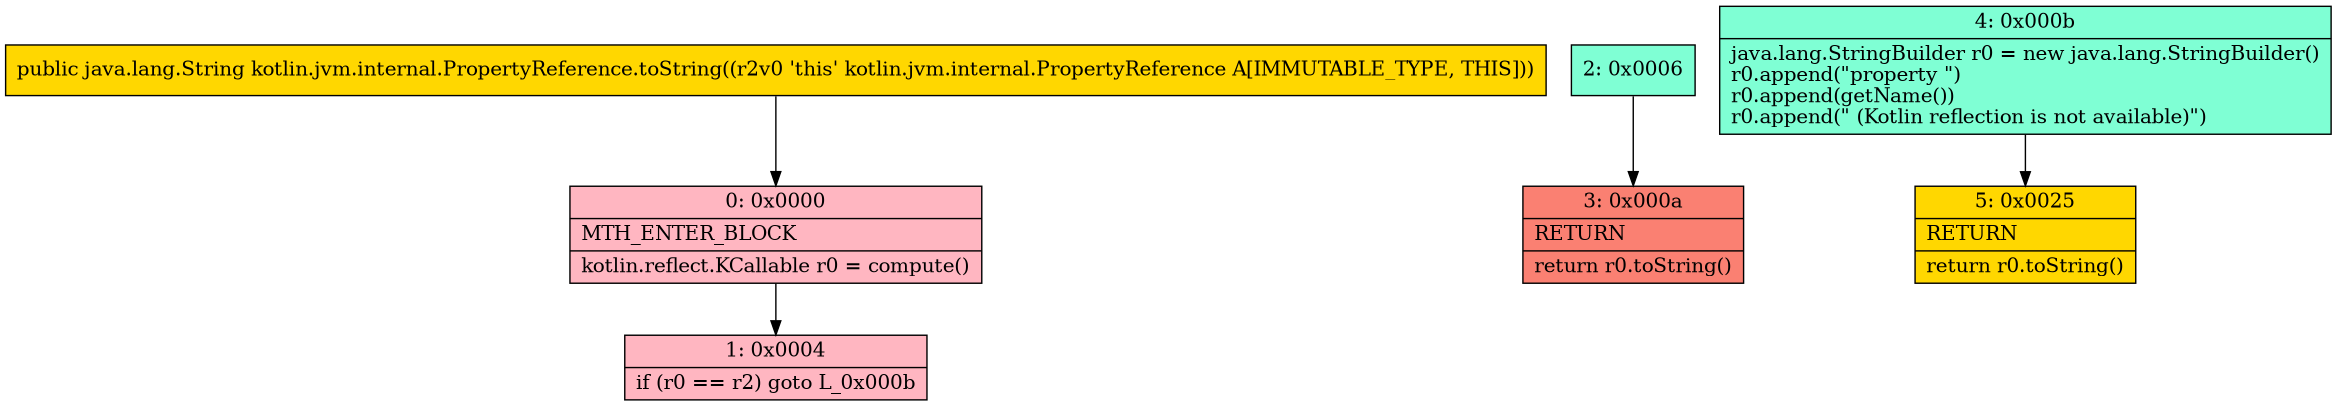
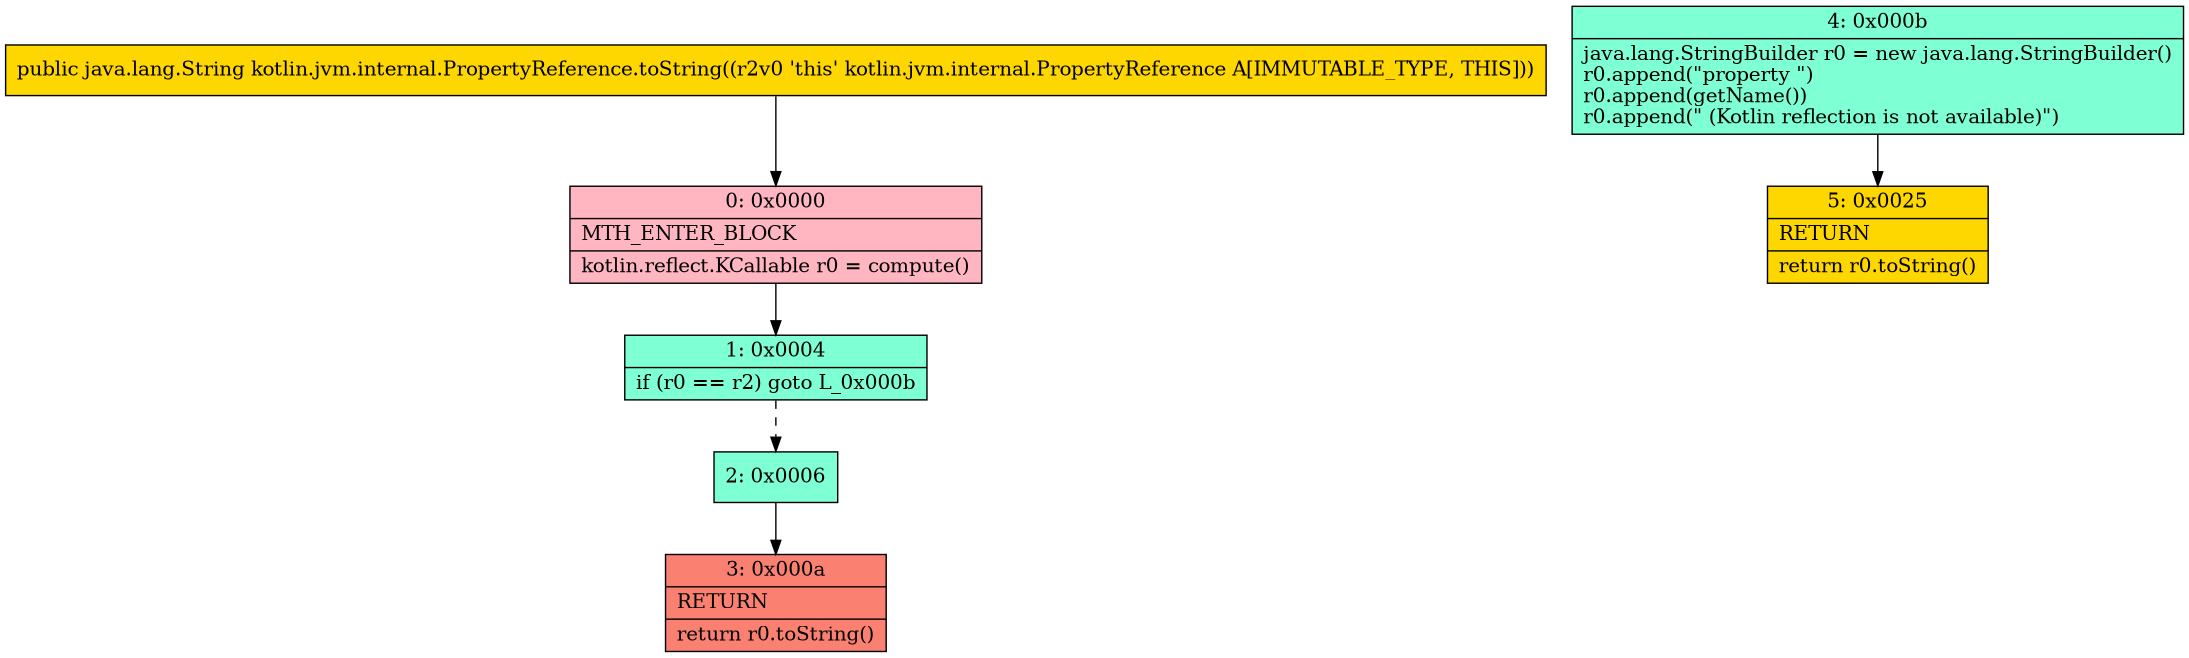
node "1: 0x0004": fillcolor lightpink -> aquamarine
edge "1: 0x0004" -> "2: 0x0006": added
